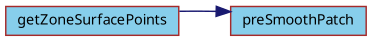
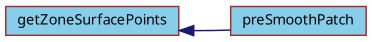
edge "getZoneSurfacePoints" -> "preSmoothPatch": reversed
